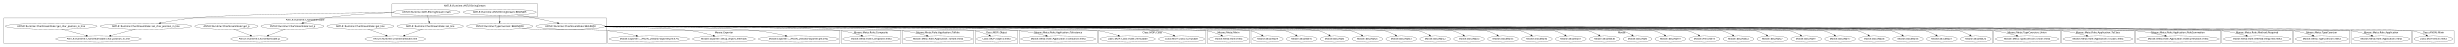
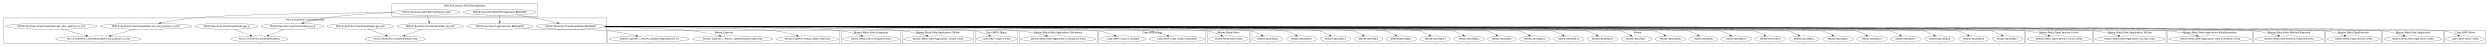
cluster "Class::ANON::Mixin": label "Class::ANON::Mixin" -> "Class::MOP::Mixin"
node "Moose::BEGIN@2": added
